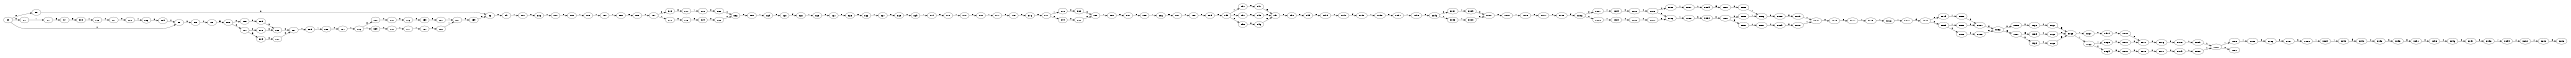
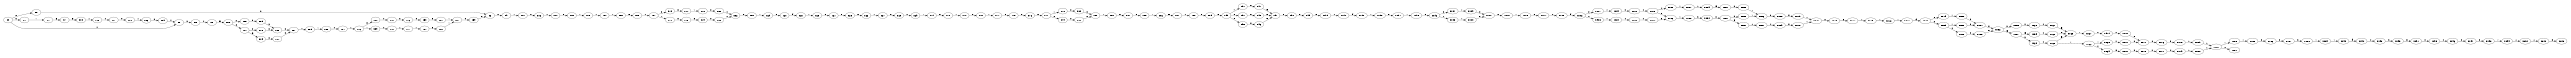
node "S118": label "S118" -> "S918"
edge "S165" -> "S166": now "S163" -> "S166"
